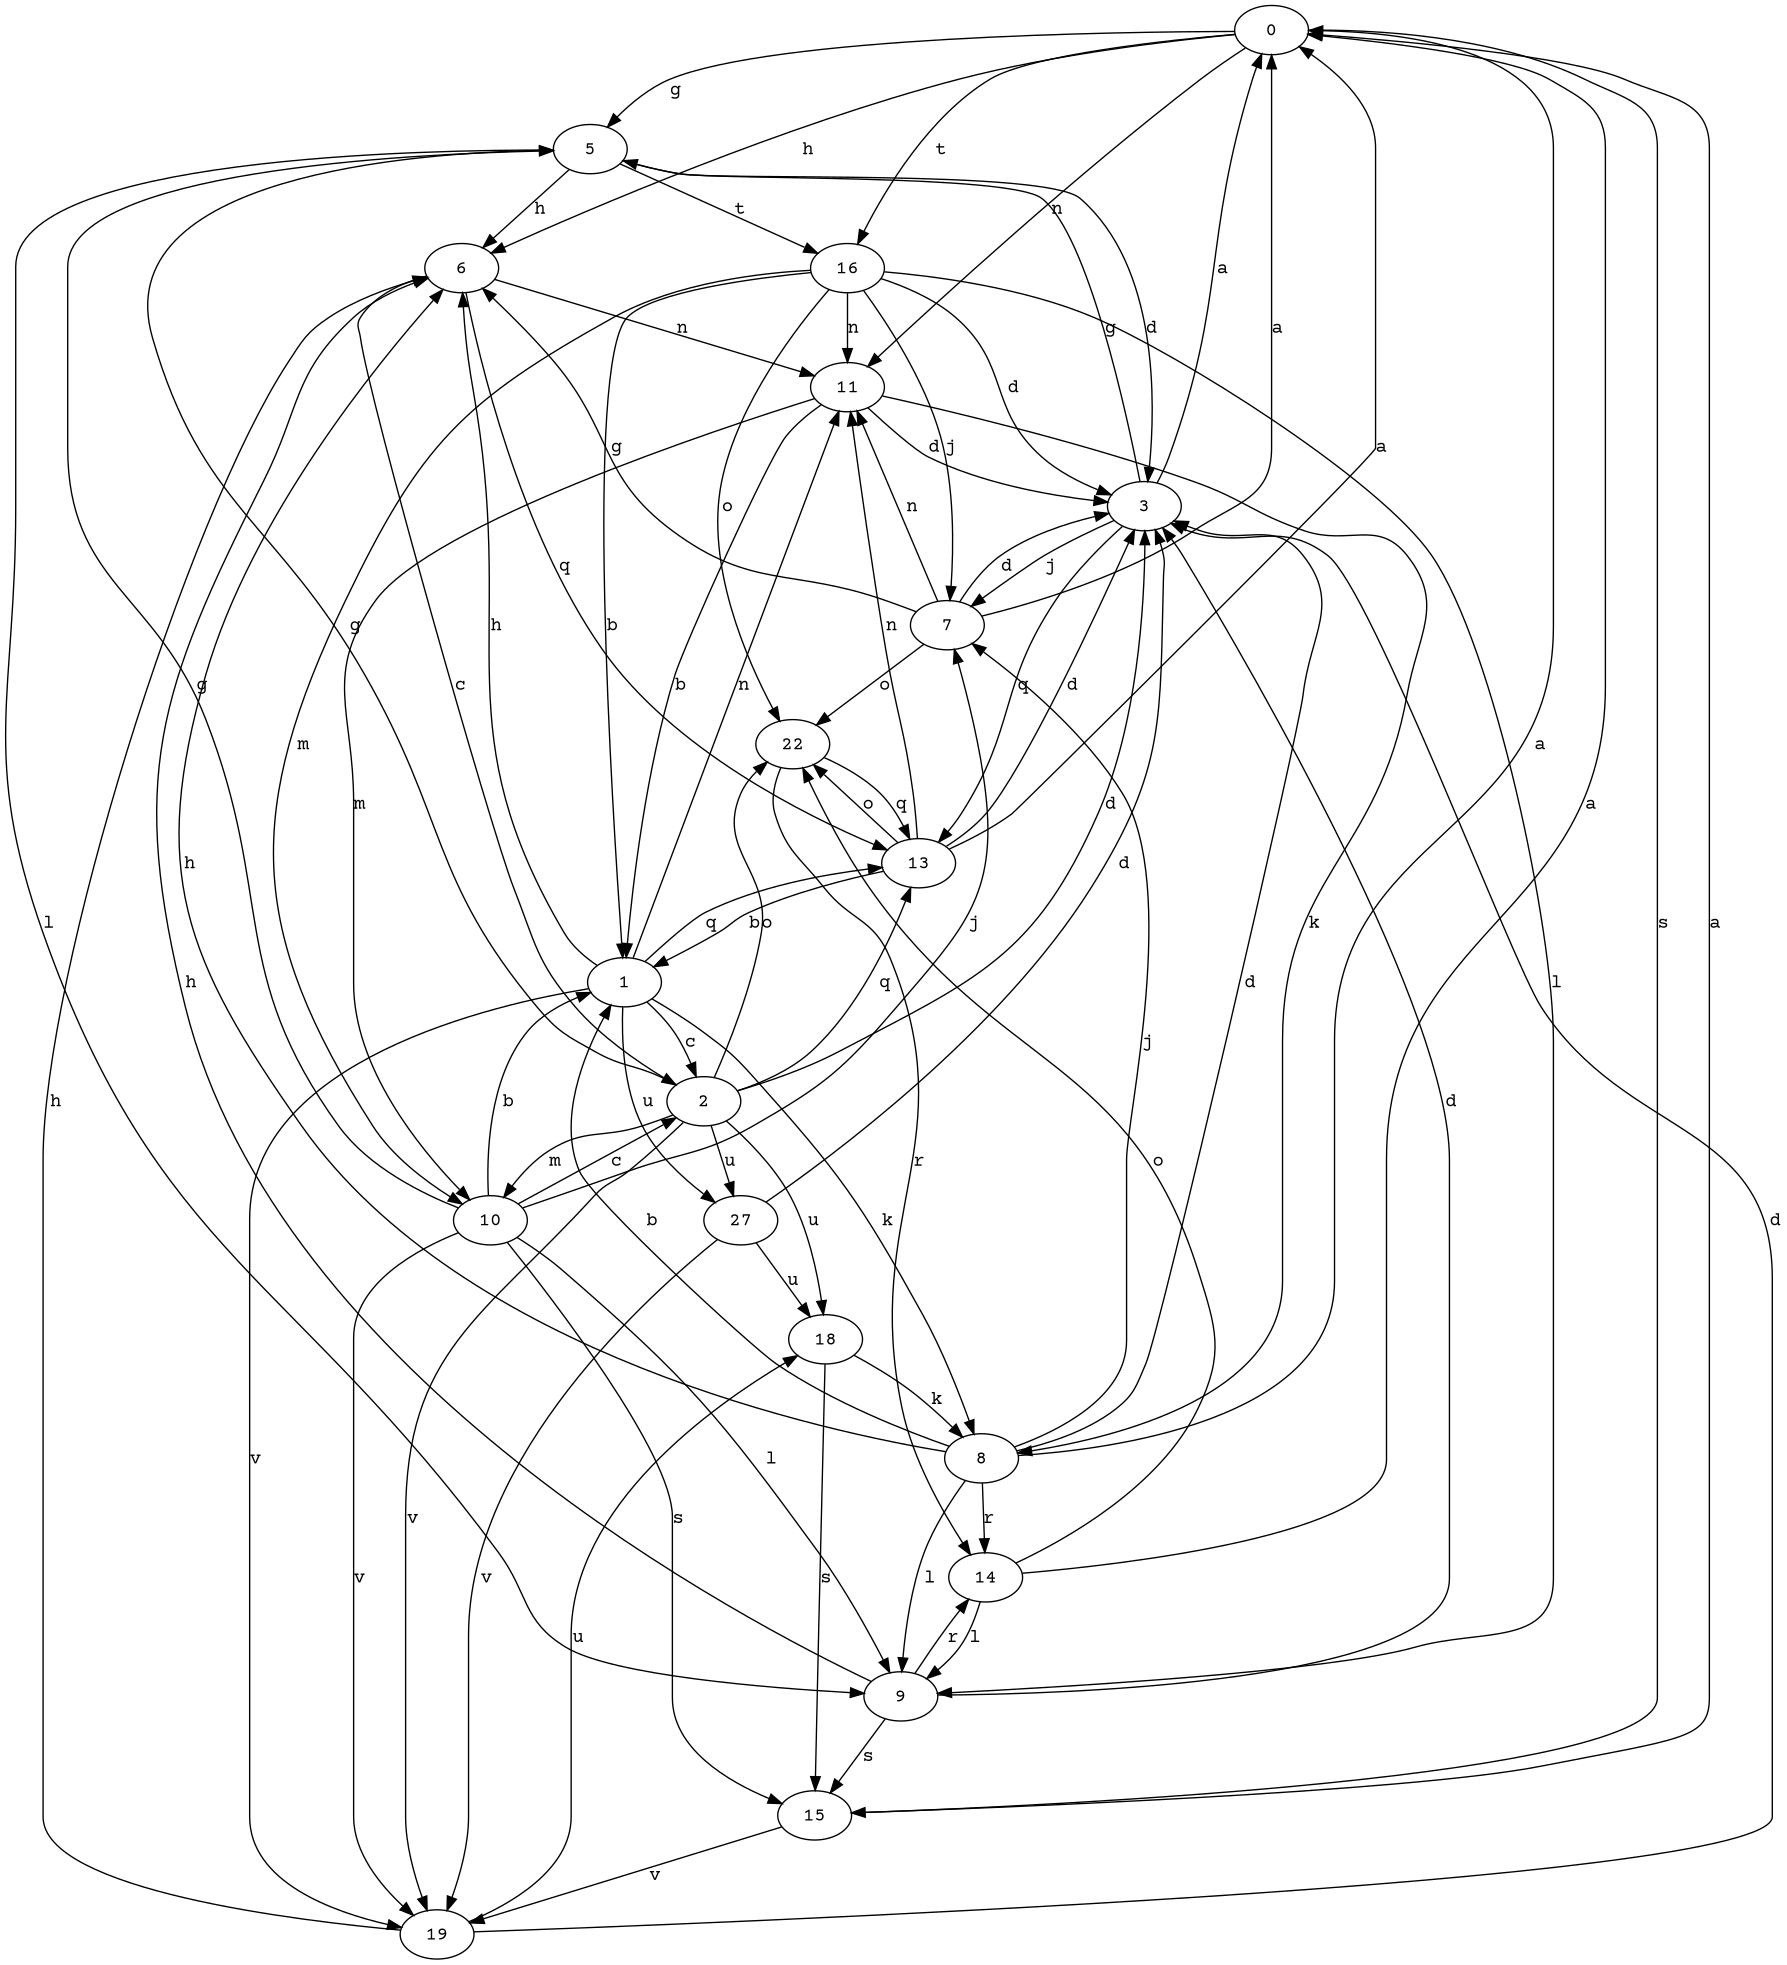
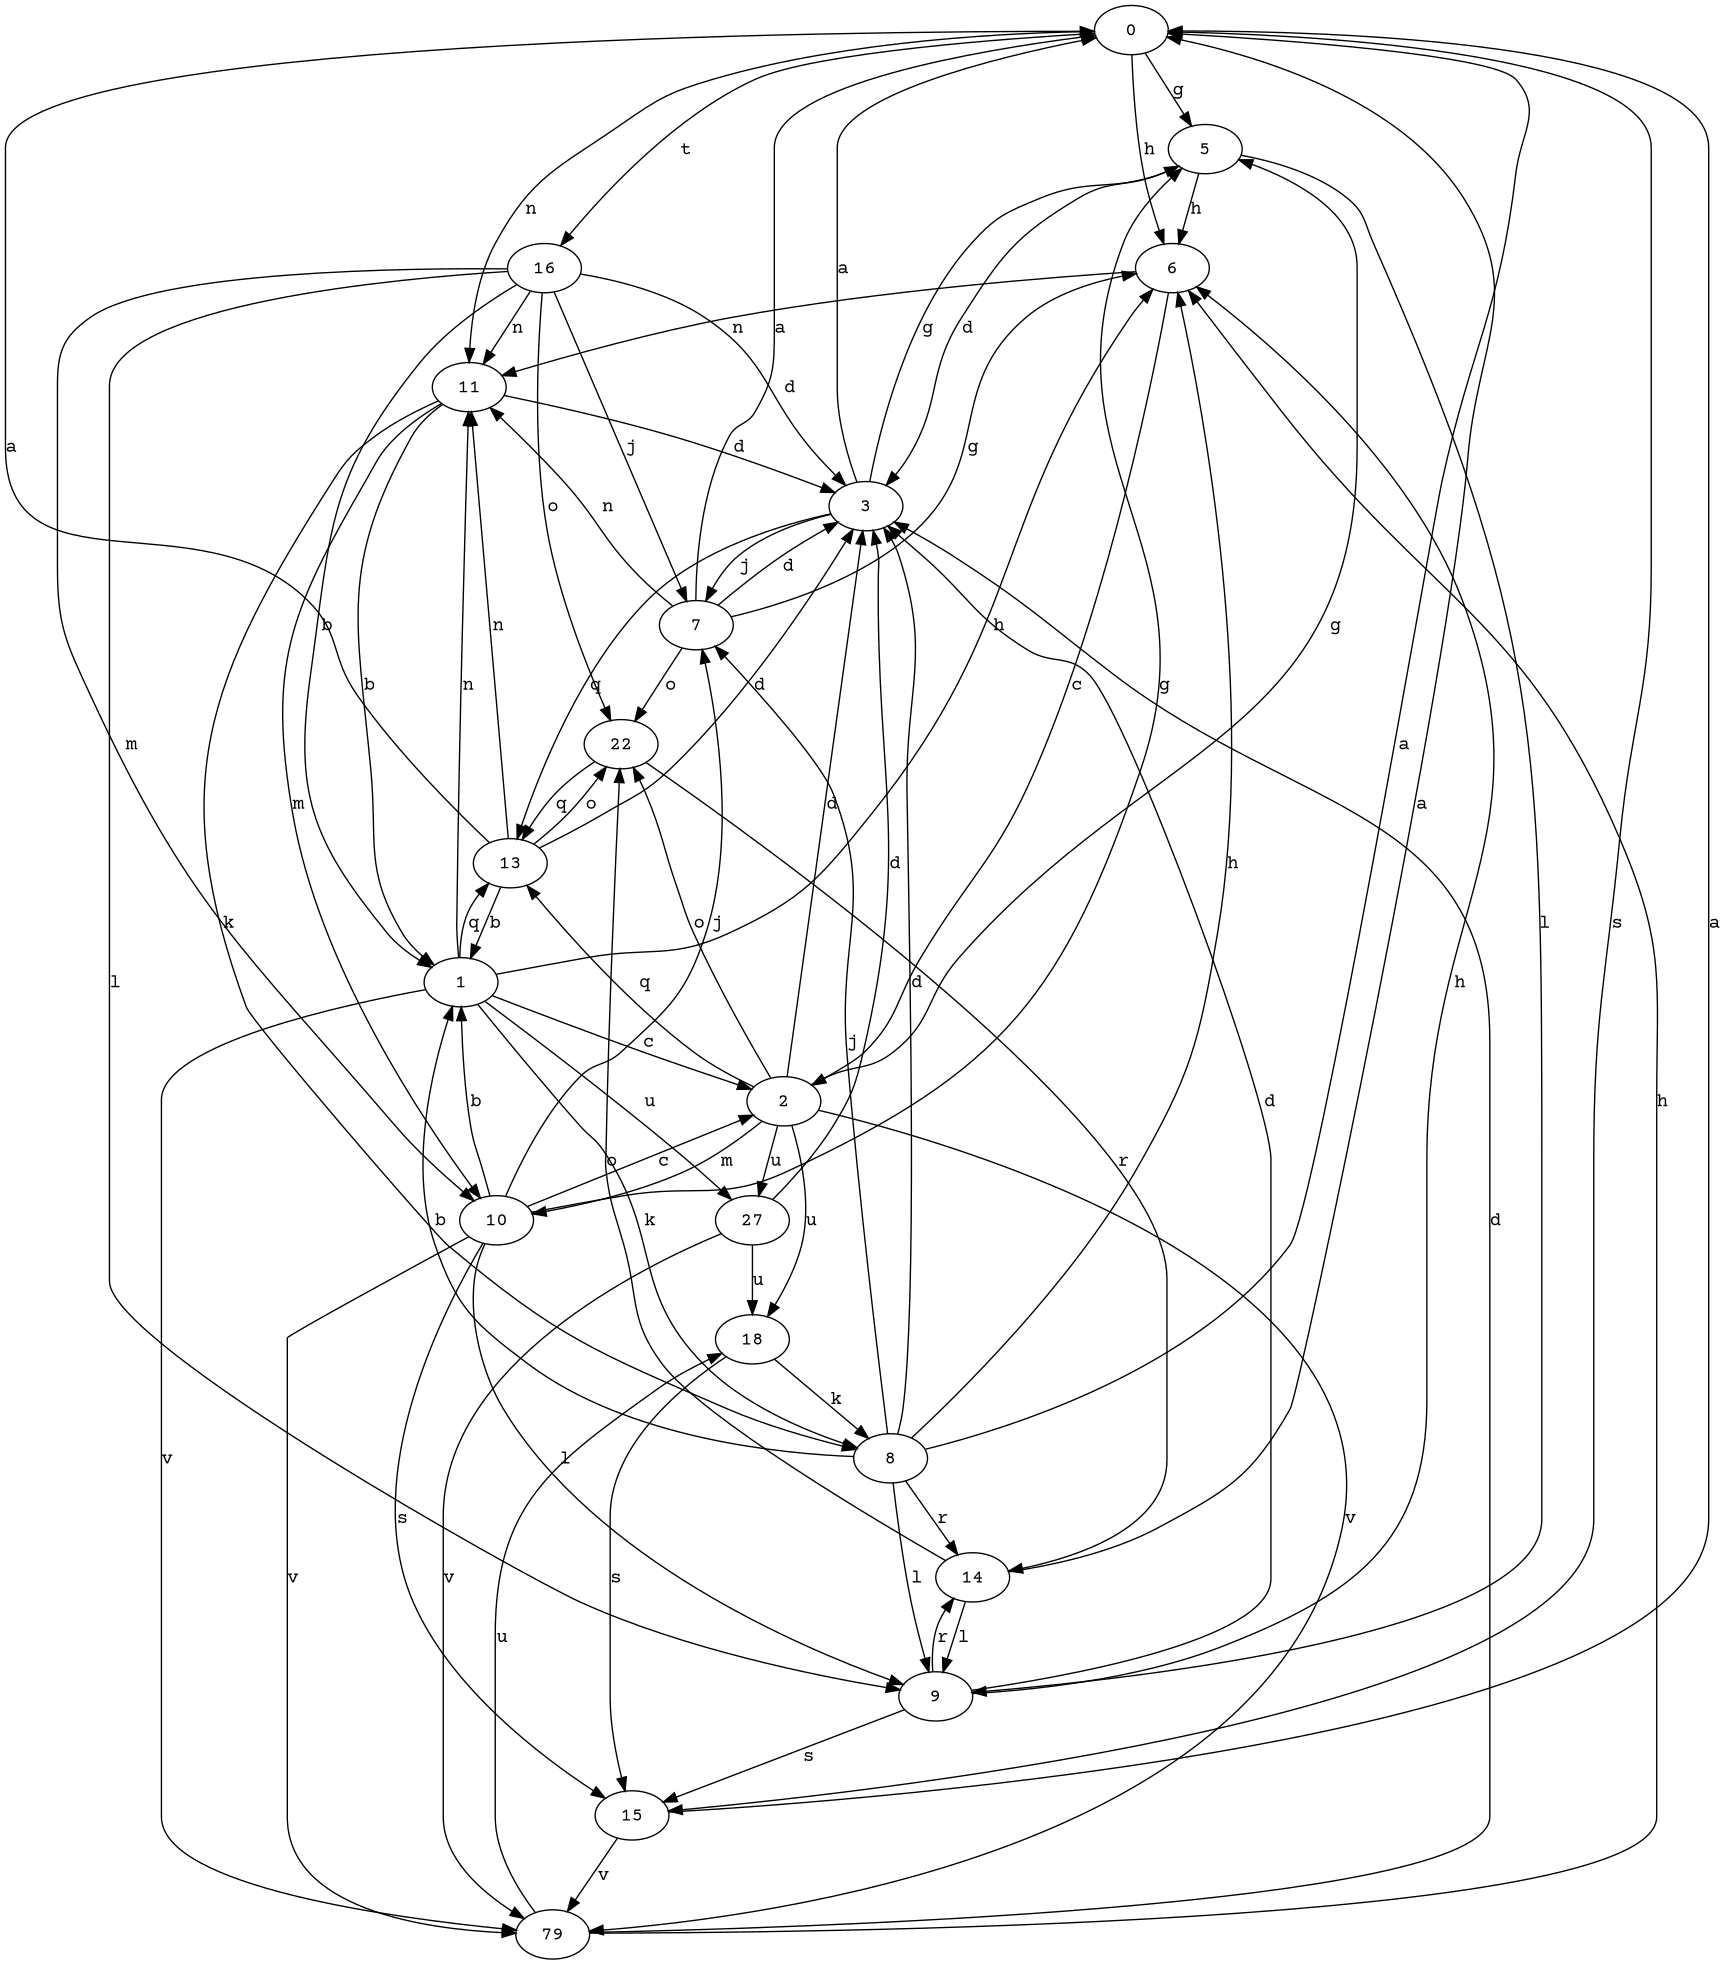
edge "5" -> "16": removed, label "t"
edge "6" -> "13": removed, label "q"
node "19": label "19" -> "79"
